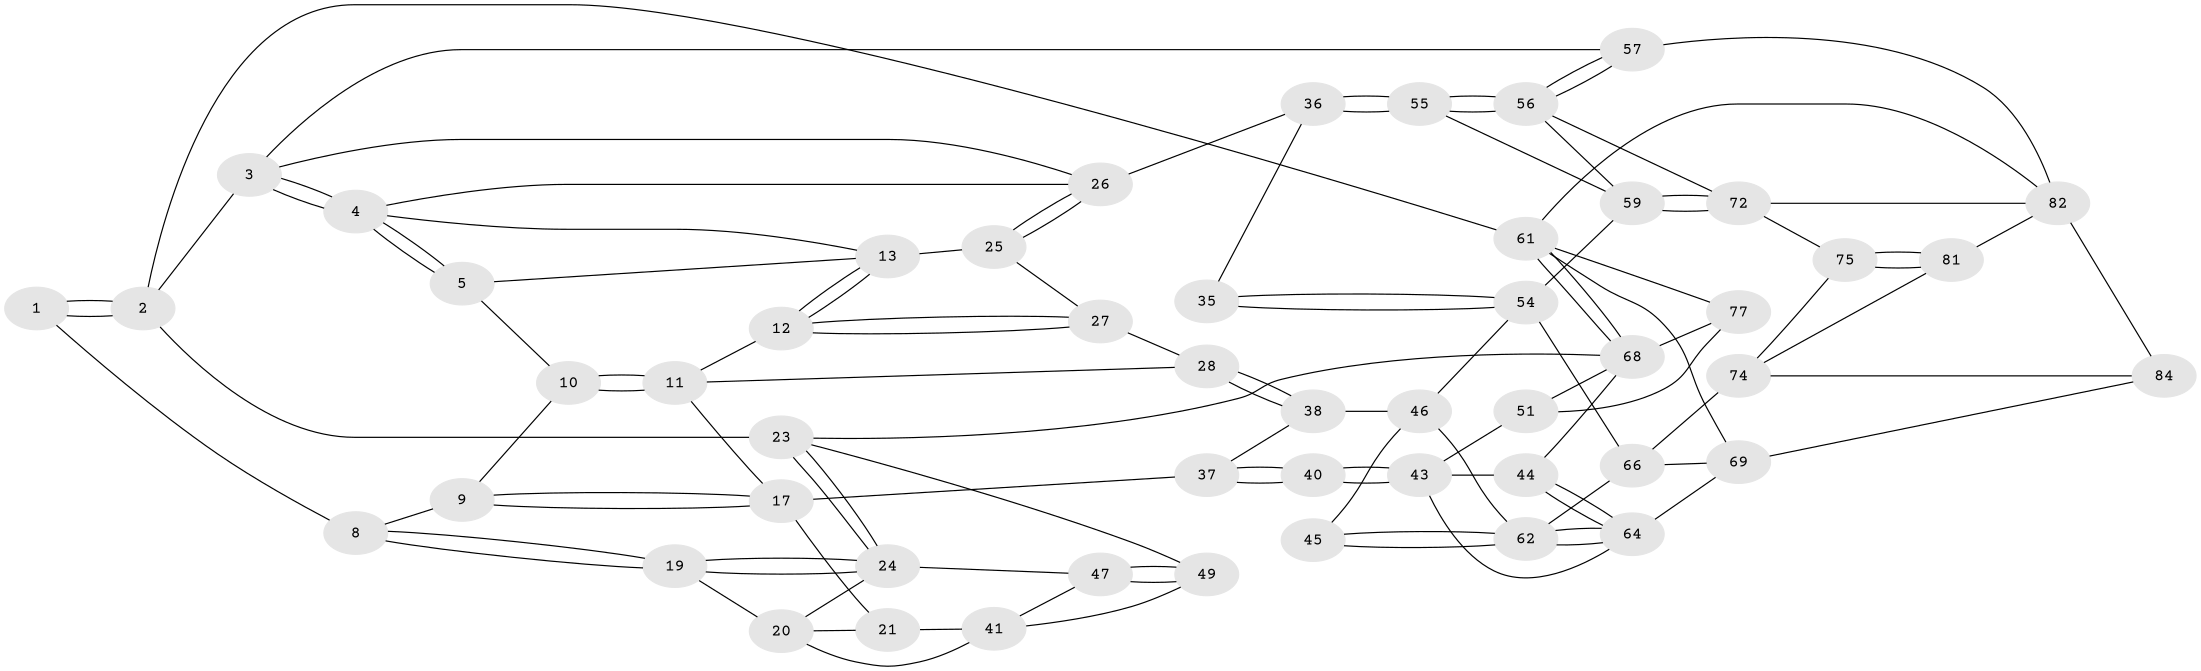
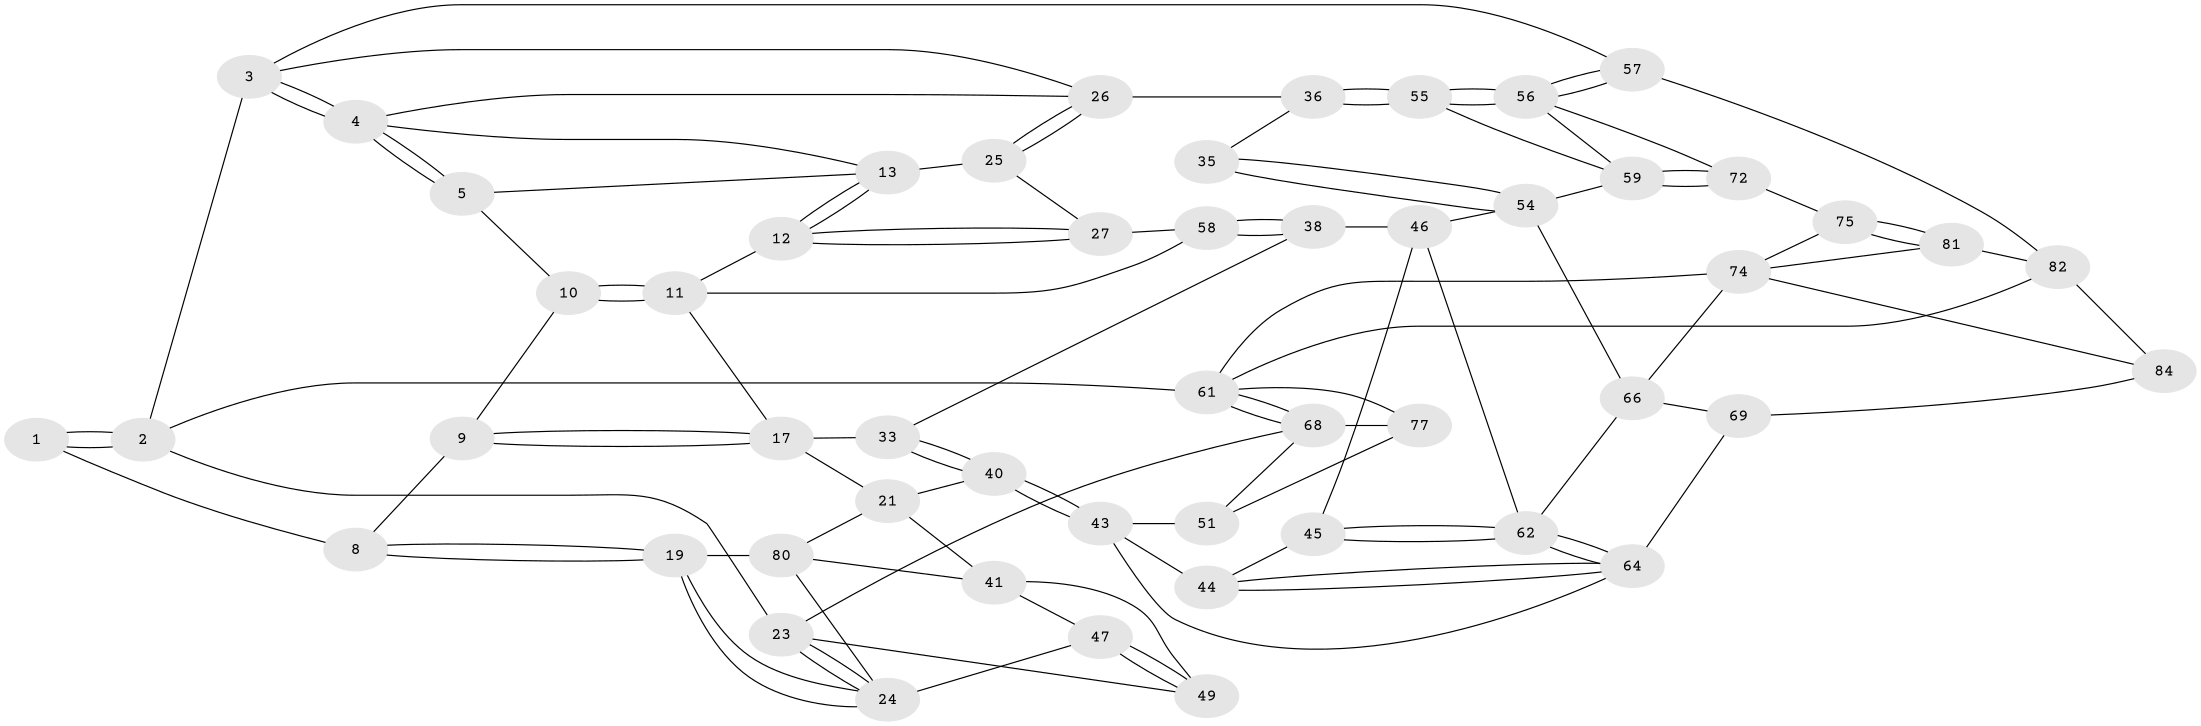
edge "72" -- "82": removed
edge "61" -- "69": now "61" -- "74"
node "28": label "28" -> "58"
edge "68" -- "44": now "45" -- "44"
node "37": label "37" -> "33"
edge "40" -- "21": added
node "20": label "20" -> "80"
